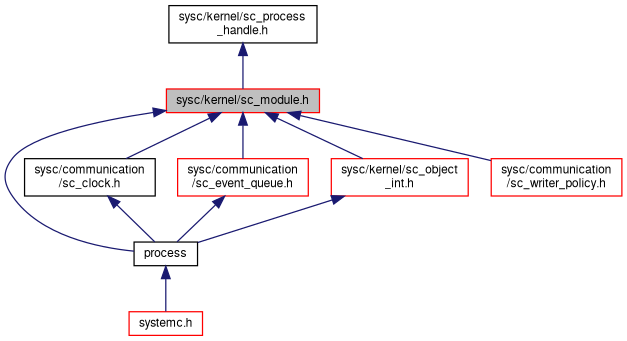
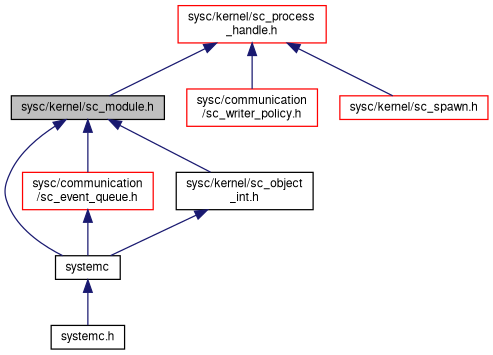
node "sysc/kernel/sc_process _handle.h": color black -> red
node "sysc/kernel/sc_module.h": color red -> black
node "sysc/kernel/sc_spawn.h": added
edge "sysc/communication /sc_writer_policy.h" -> "sysc/kernel/sc_module.h": now "sysc/communication /sc_writer_policy.h" -> "sysc/kernel/sc_process _handle.h"
node "sysc/communication /sc_clock.h": removed
node "sysc/kernel/sc_object _int.h": color red -> black
node "process": label "process" -> "systemc"
node "systemc.h": color red -> black
